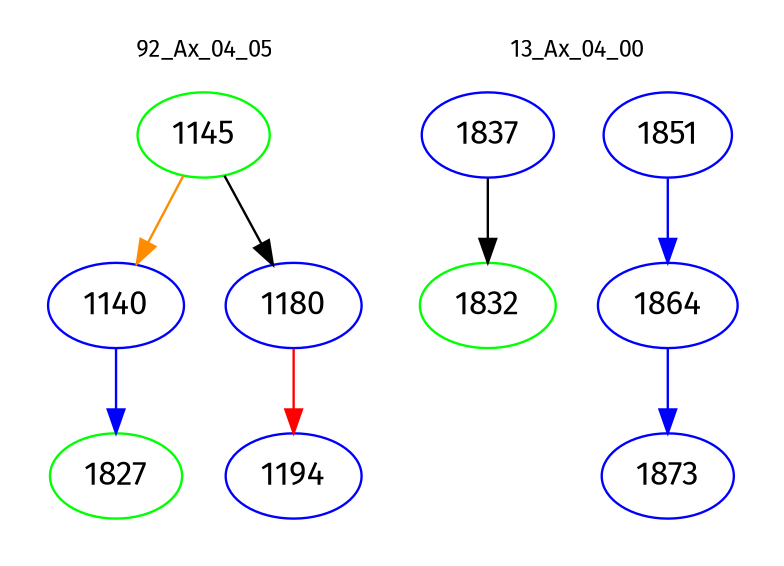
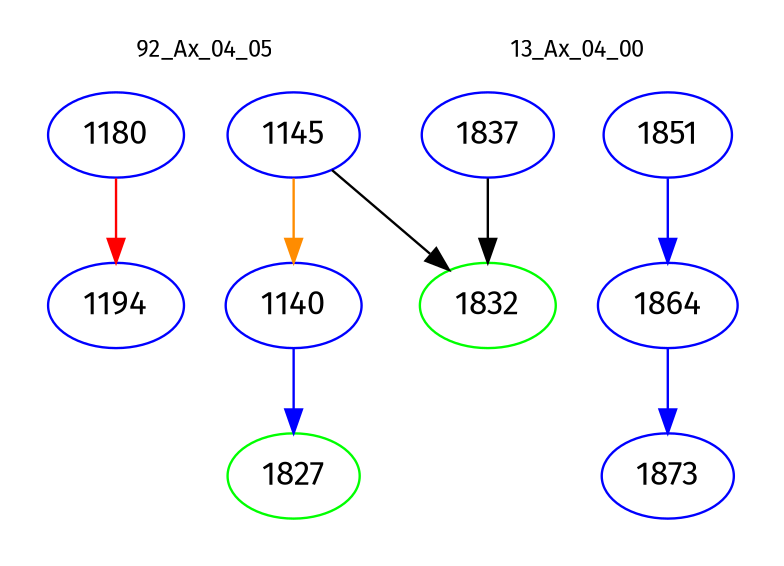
node "1145": color green -> blue
edge "1145" -> "1180": now "1145" -> "1832"
